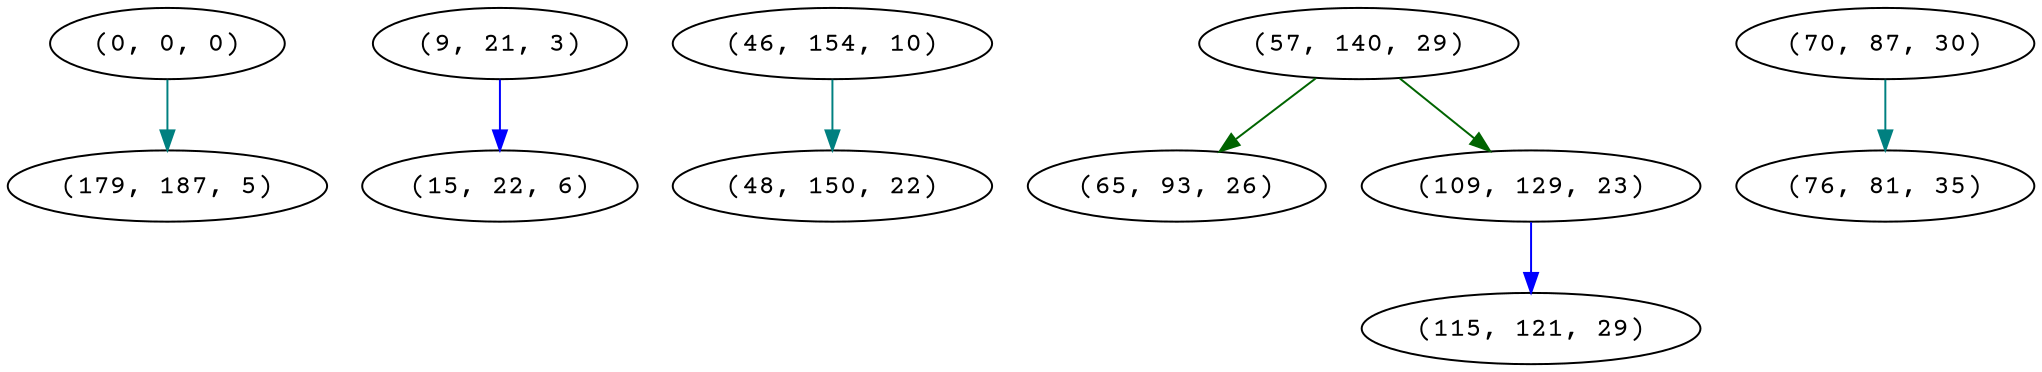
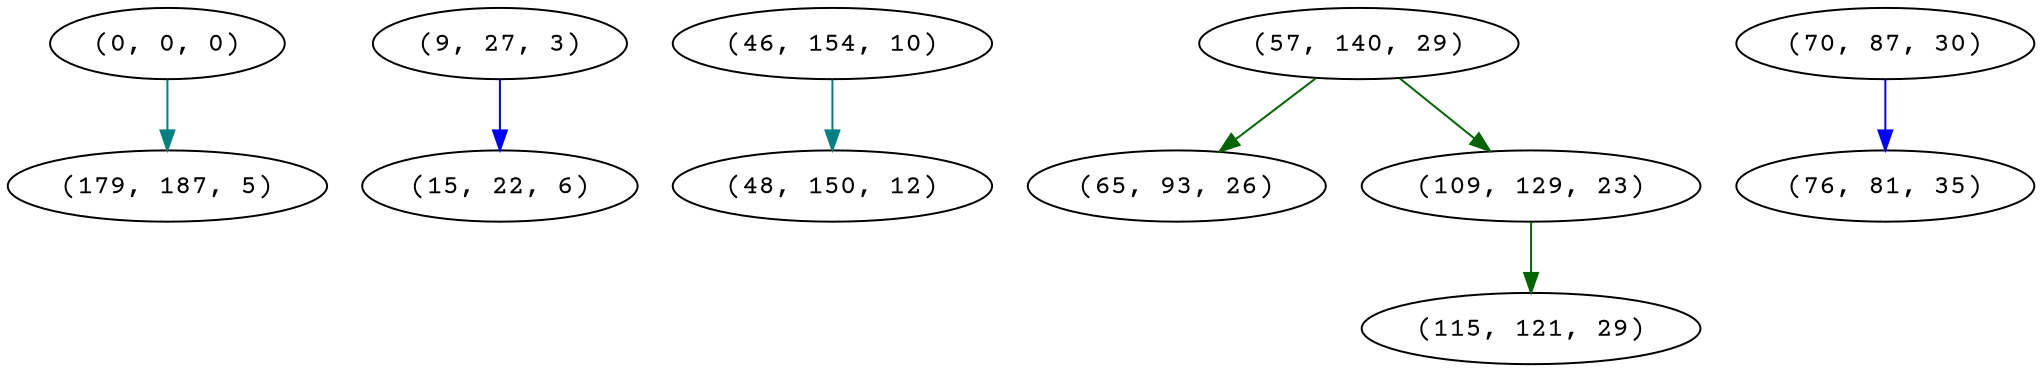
node "(9, 21, 3)": label "(9, 21, 3)" -> "(9, 27, 3)"
edge "(70, 87, 30)" -> "(76, 81, 35)": color teal -> blue
node "(48, 150, 22)": label "(48, 150, 22)" -> "(48, 150, 12)"
edge "(109, 129, 23)" -> "(115, 121, 29)": color blue -> darkgreen
